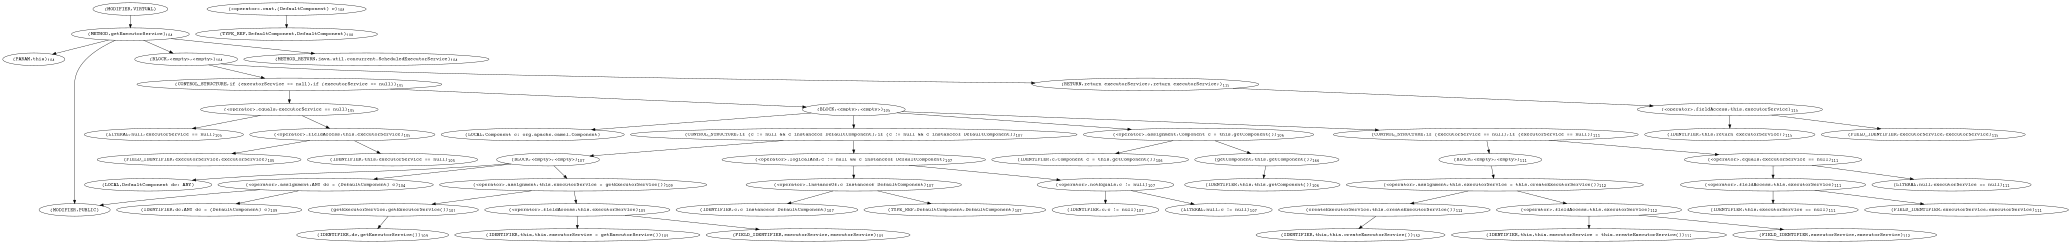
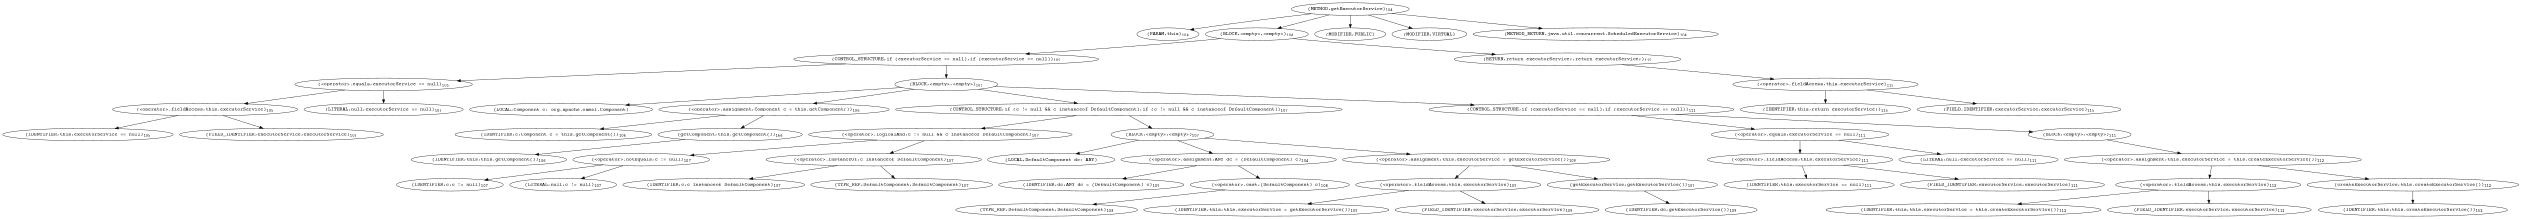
edge "(MODIFIER,VIRTUAL)" -> "(METHOD,getExecutorService)": reversed
edge "(<operator>.assignment,ANY dc = (DefaultComponent) c)" -> "(MODIFIER,PUBLIC)": now "(<operator>.assignment,ANY dc = (DefaultComponent) c)" -> "(<operator>.cast,(DefaultComponent) c)"
